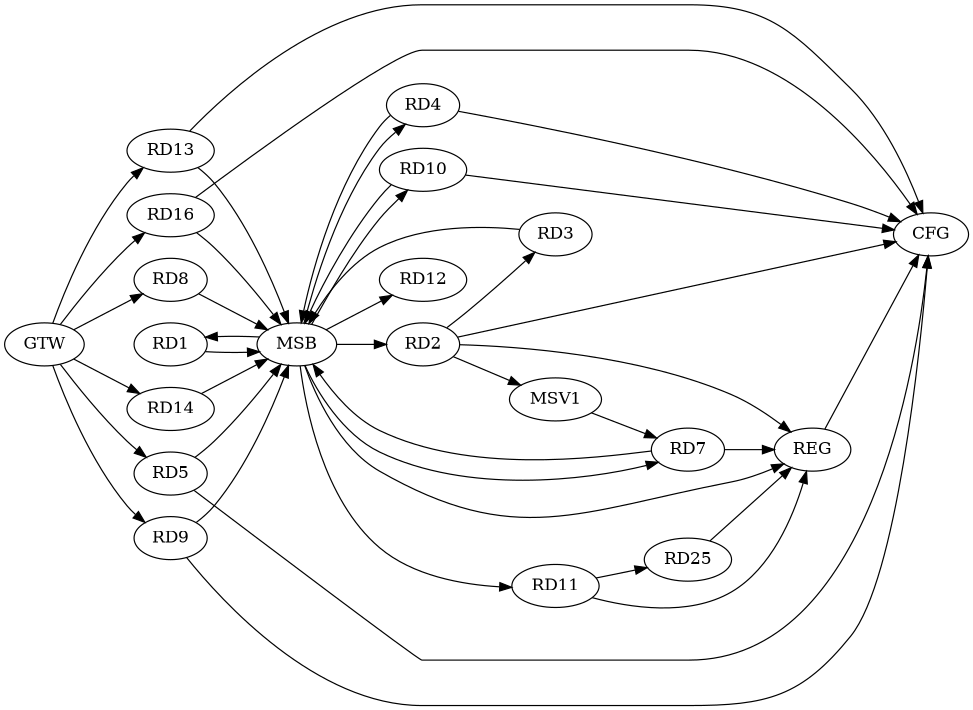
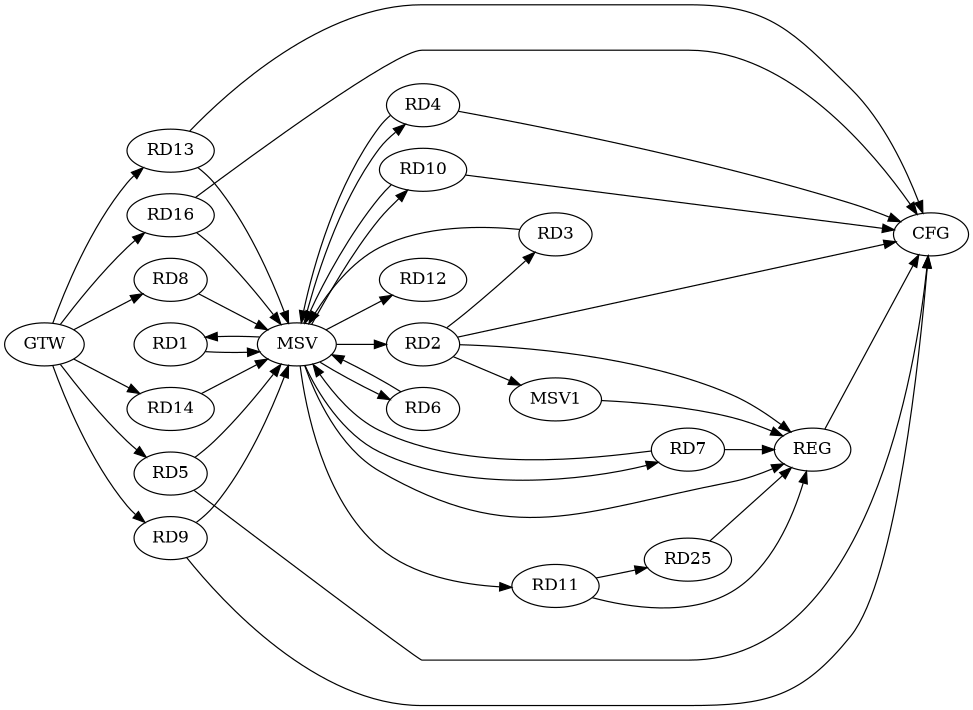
node "MSB": label "MSB" -> "MSV"
node "RD6": added
edge "MSV1" -> "RD7": now "MSV1" -> "REG"
